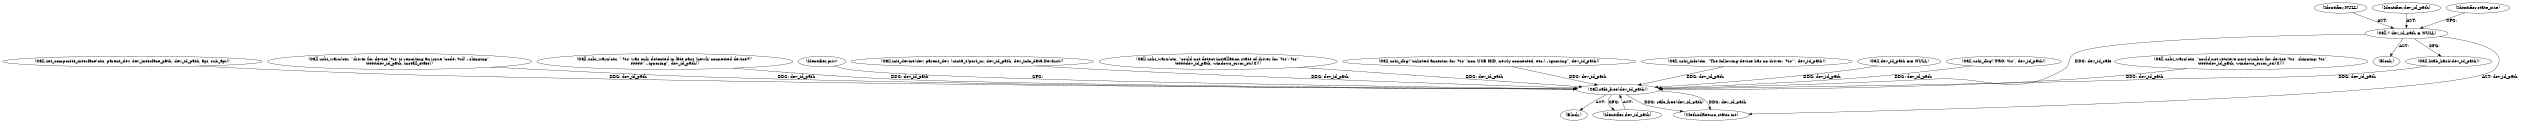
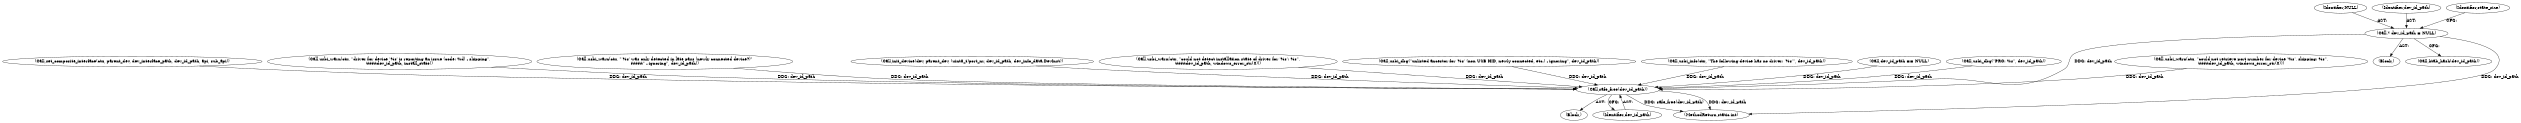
node "(Identifier,priv)": removed
edge "(Call,* dev_id_path = NULL)" -> "(Call,safe_free(dev_id_path))": label "DDG: dev_id_safe" -> "DDG: dev_id_path"
edge "(Call,* dev_id_path = NULL)" -> "(MethodReturn,static int)": label "AST: dev_id_path" -> "DDG: dev_id_path"
edge "(Call,htab_hash(dev_id_path))" -> "(Call,safe_free(dev_id_path))": removed, label "DDG: dev_id_path"
